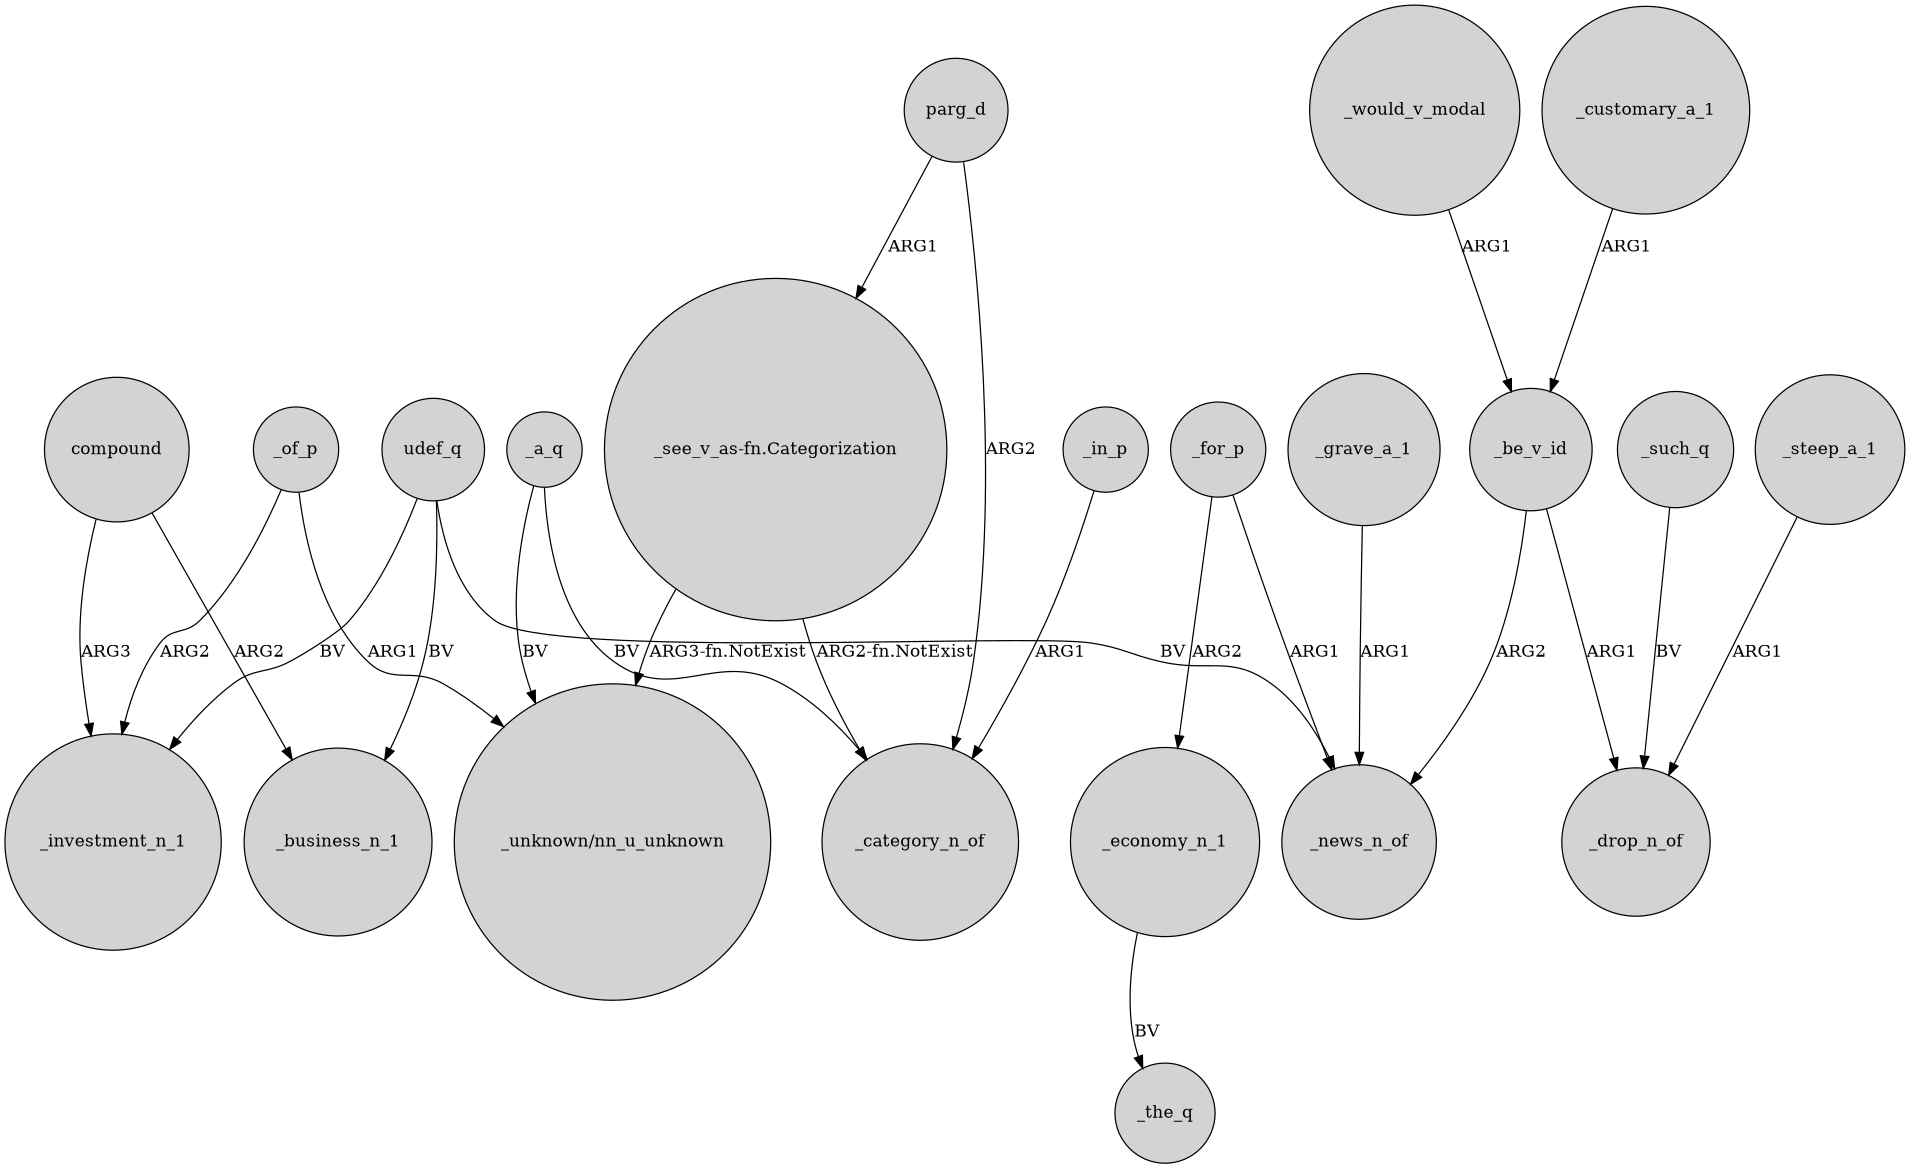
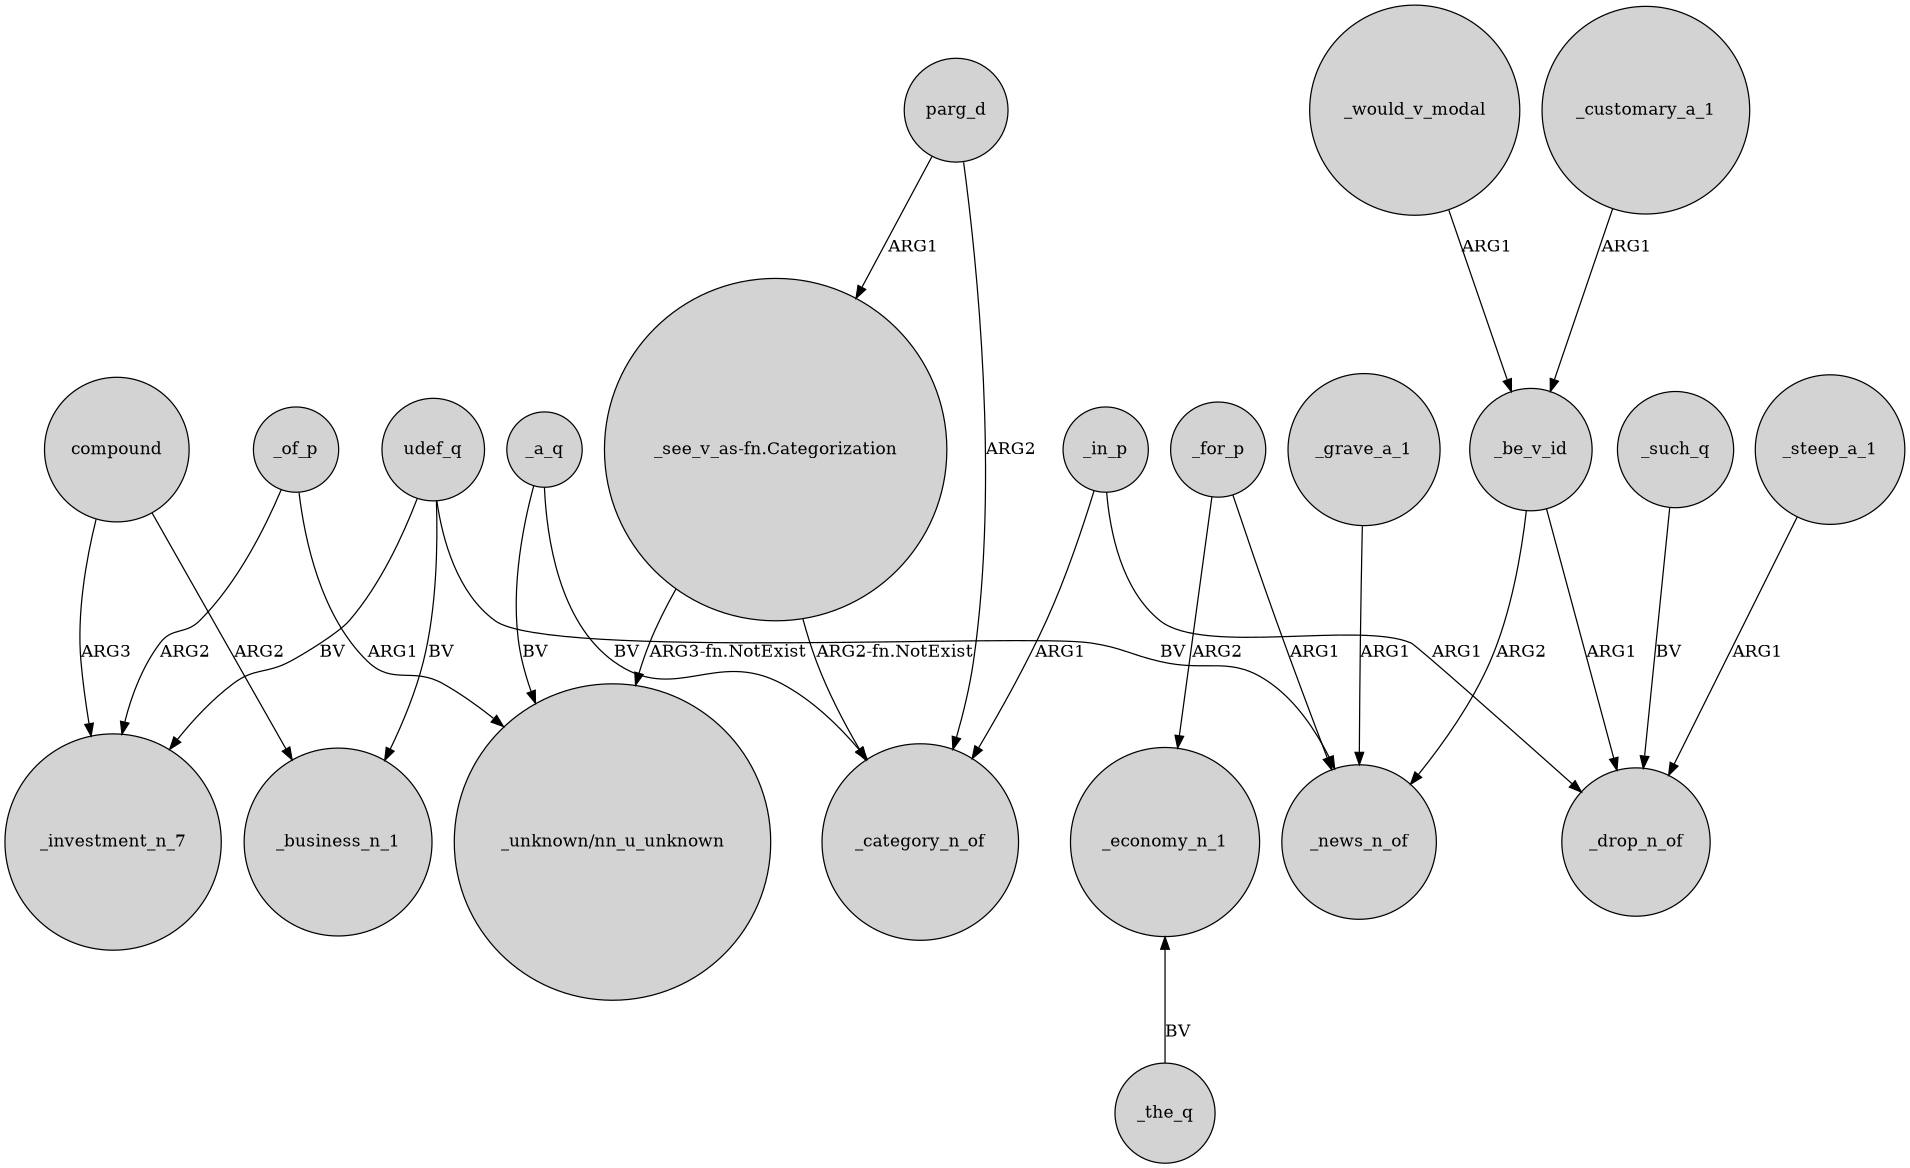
edge "_in_p" -> "_drop_n_of": added, label "ARG1"
node "_investment_n_1": label "_investment_n_1" -> "_investment_n_7"
edge "_economy_n_1" -> "_the_q": reversed
